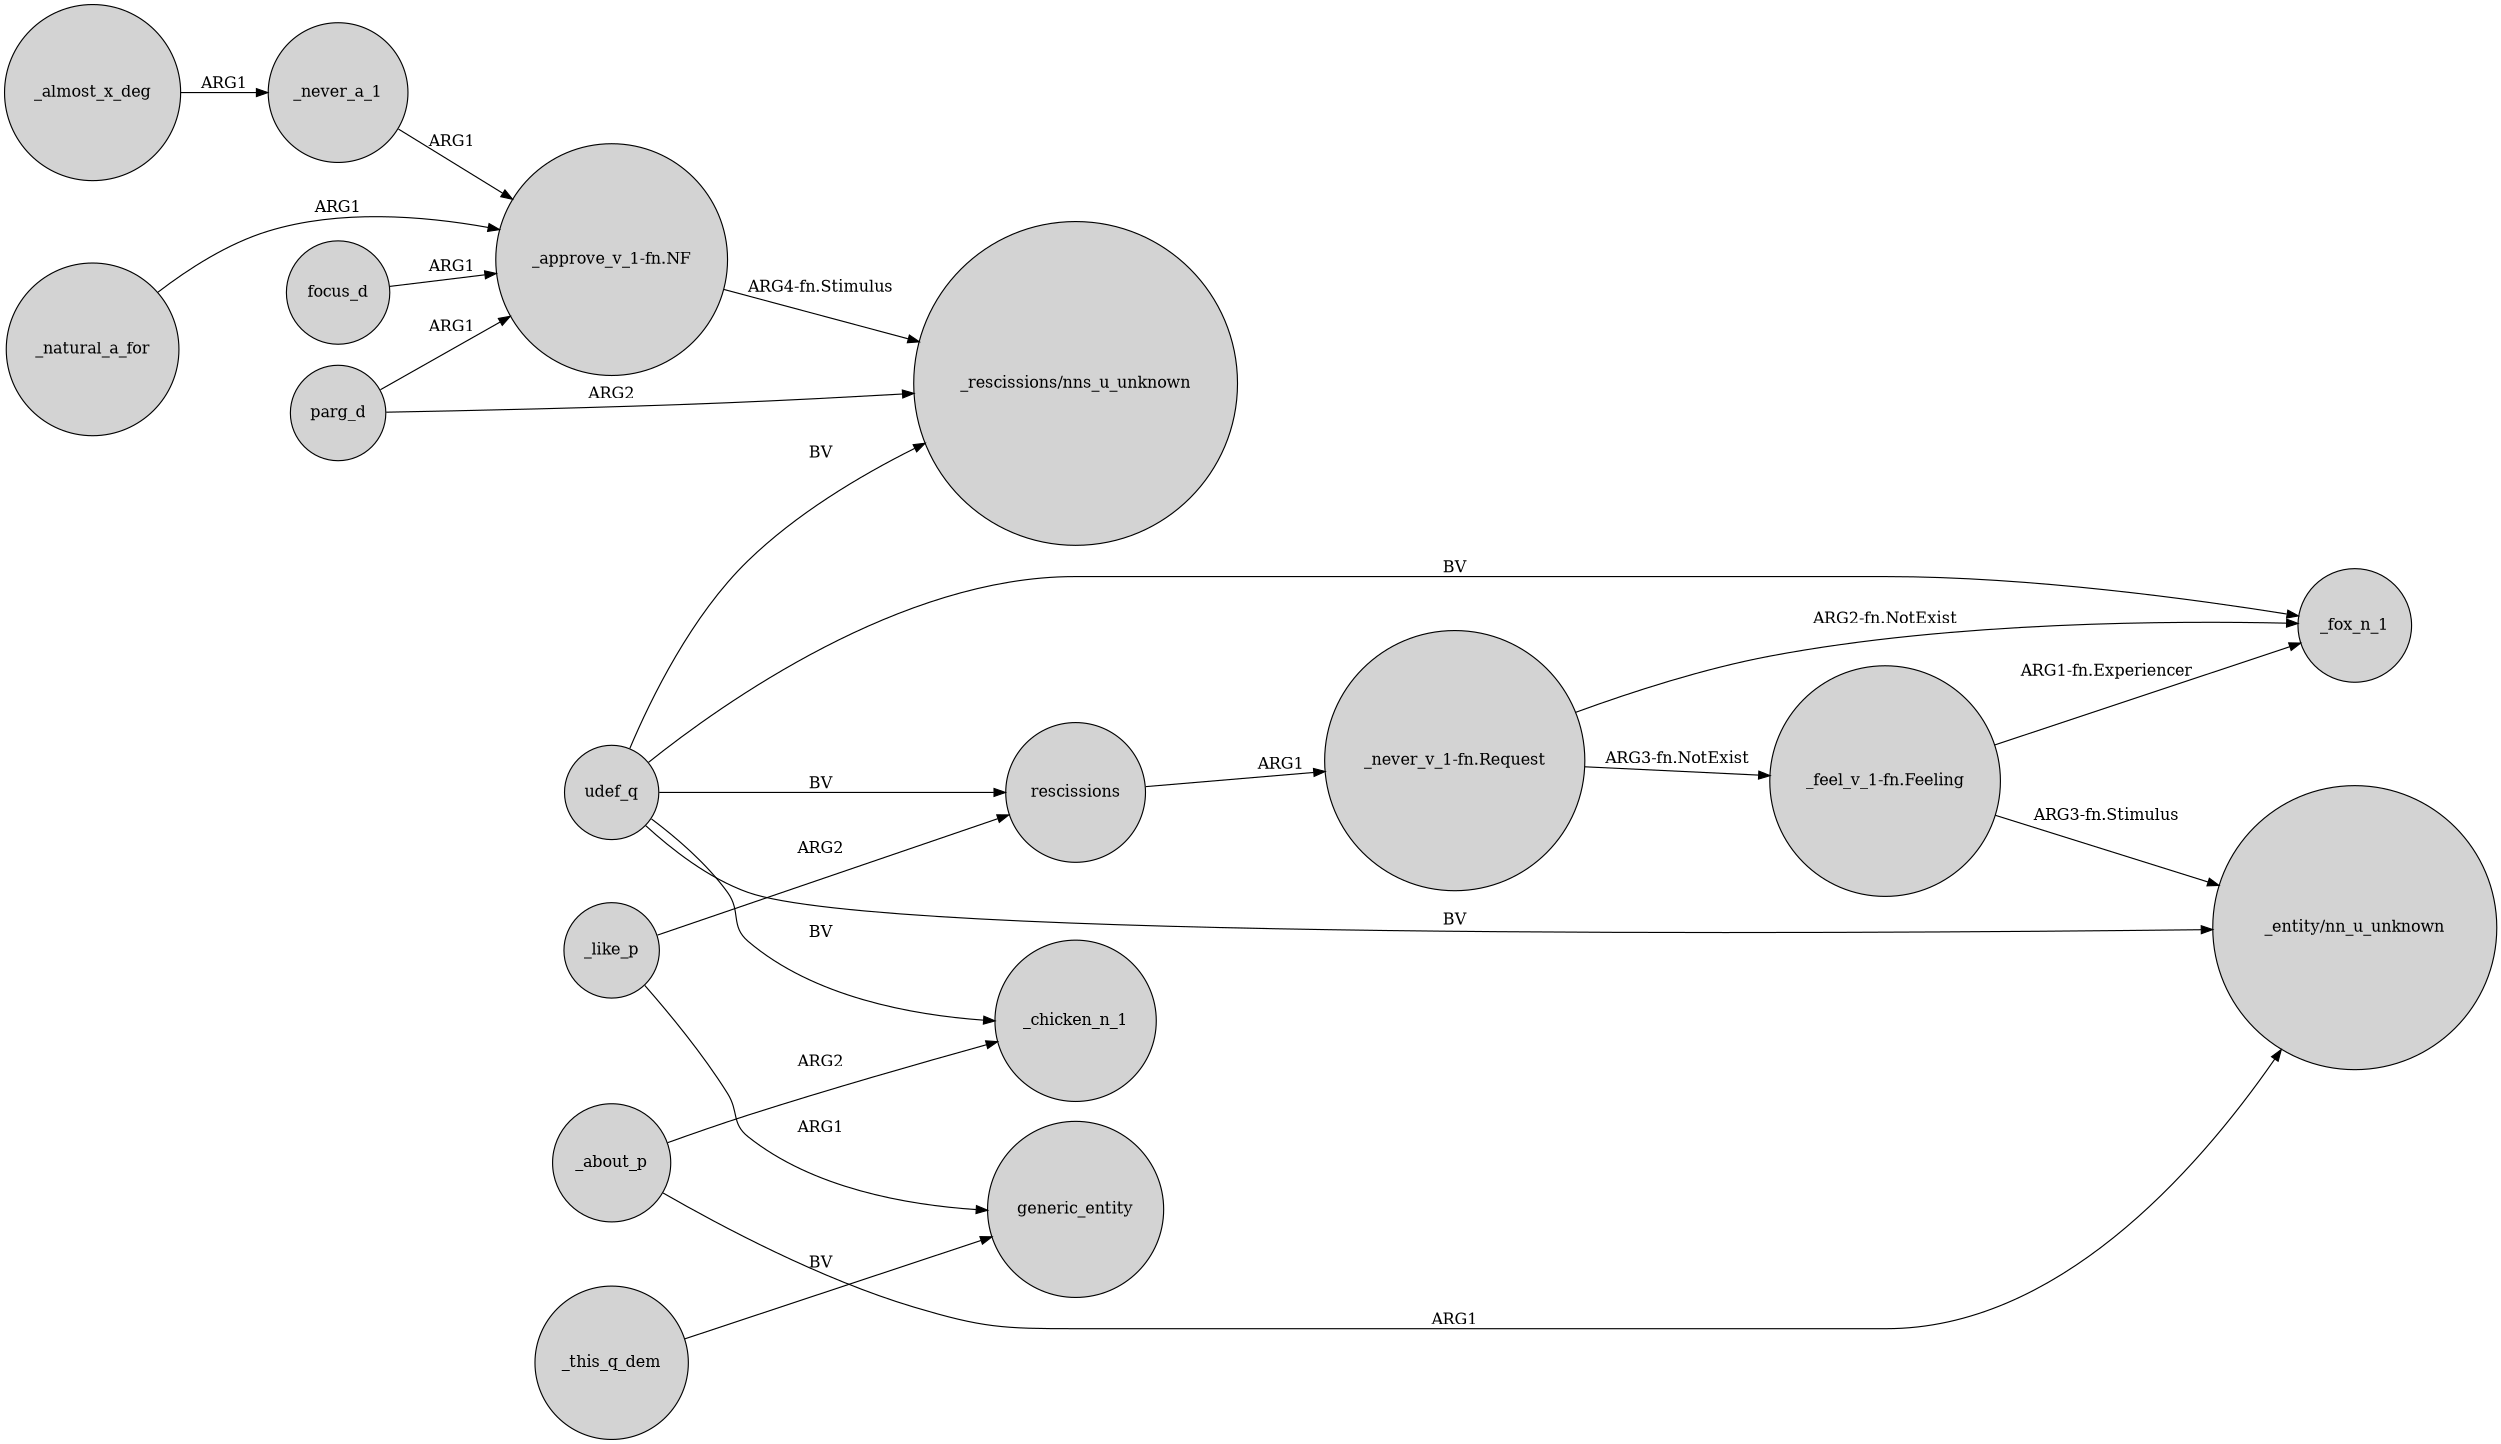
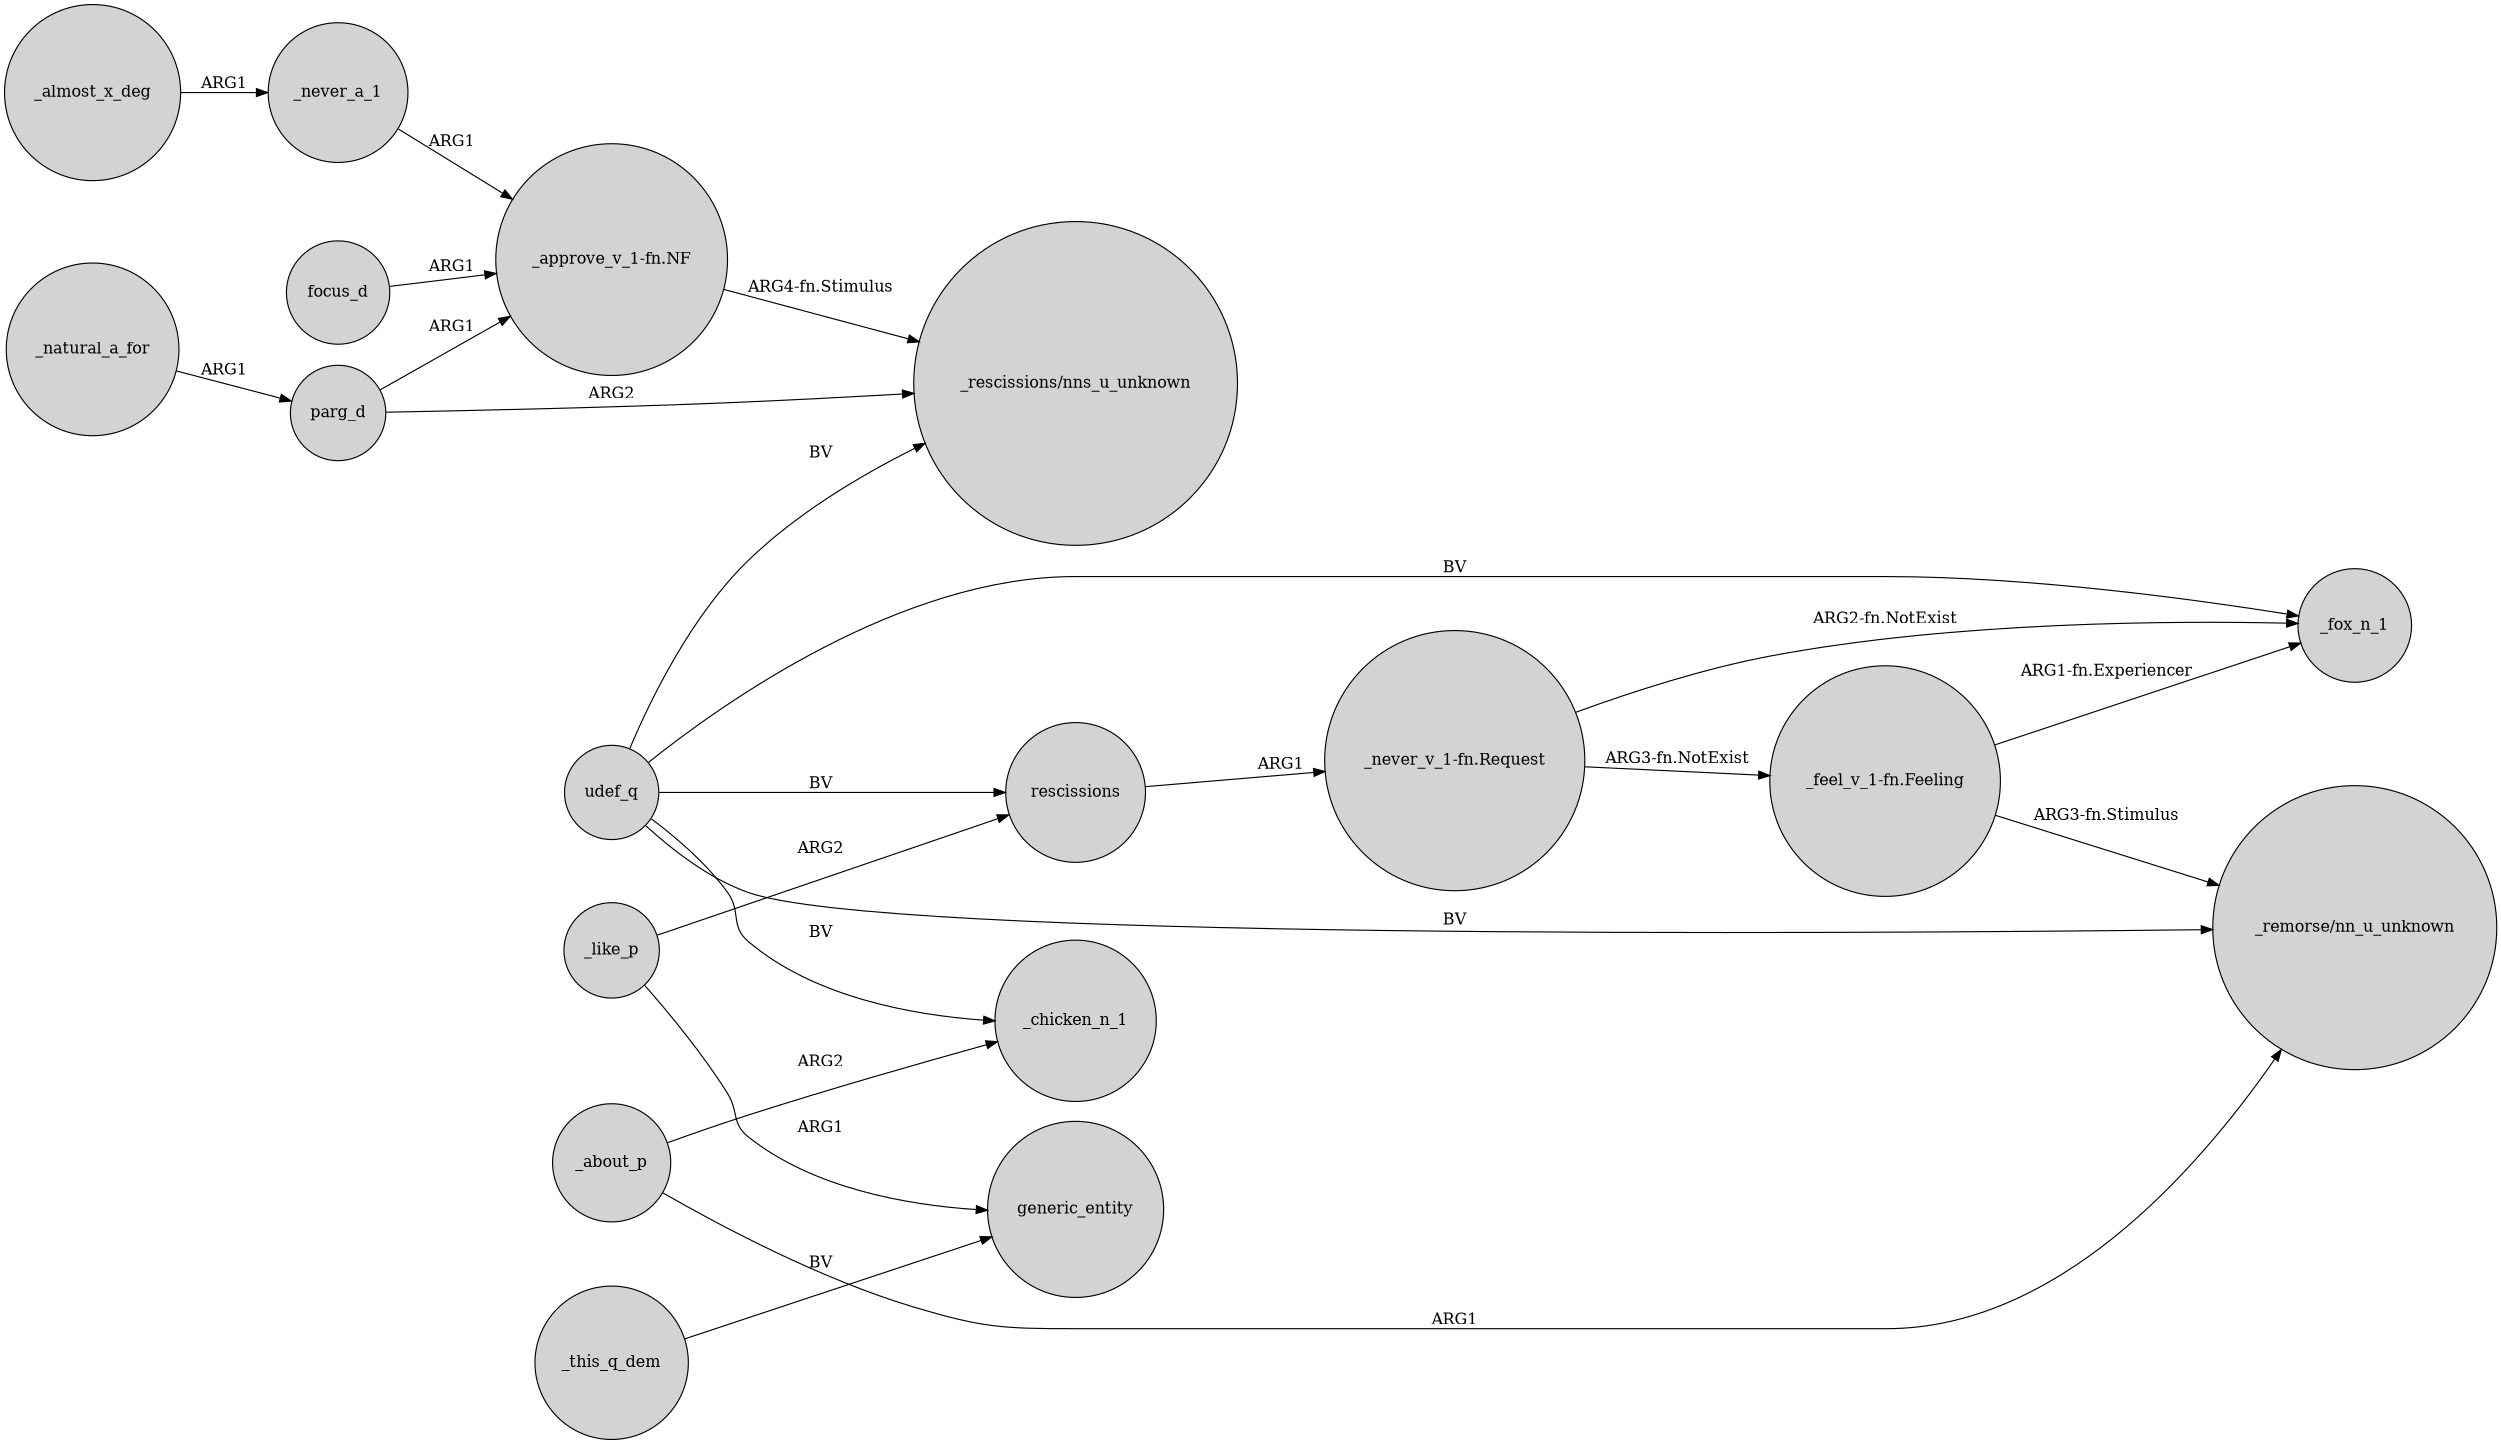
edge "_natural_a_for" -> "_approve_v_1-fn.NF": now "_natural_a_for" -> "parg_d"
node "_entity/nn_u_unknown": label "_entity/nn_u_unknown" -> "_remorse/nn_u_unknown"
